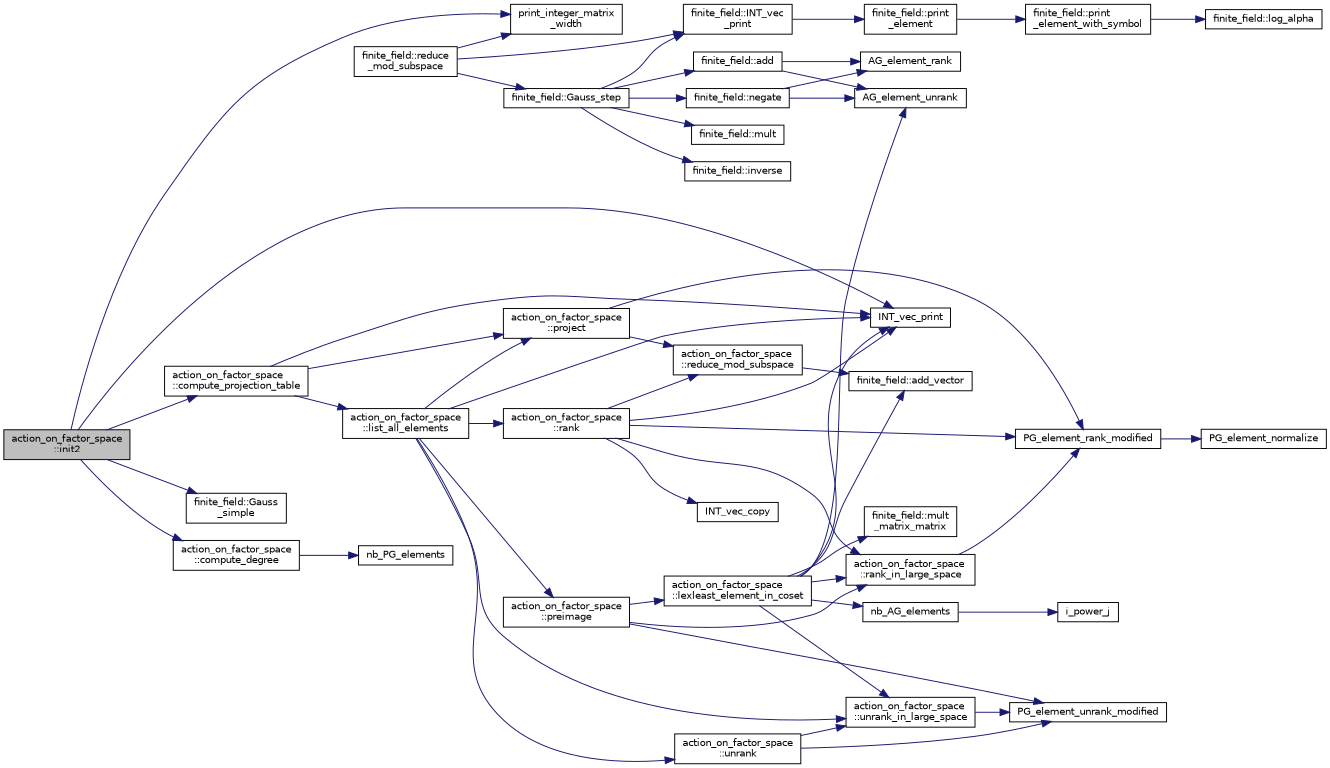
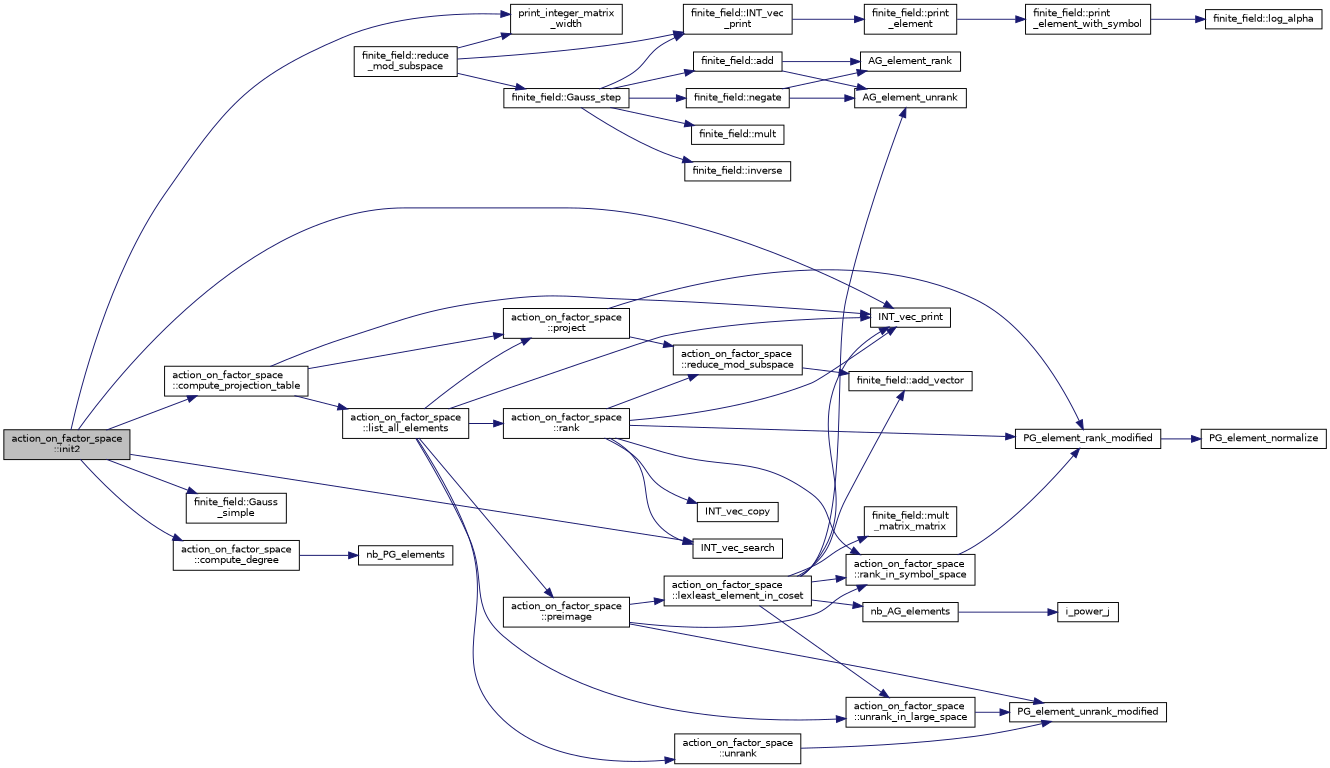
node "INT_vec_search": added
node "action_on_factor_space ::rank_in_large_space": label "action_on_factor_space ::rank_in_large_space" -> "action_on_factor_space ::rank_in_symbol_space"
edge "action_on_factor_space ::unrank" -> "action_on_factor_space ::unrank_in_large_space": removed
